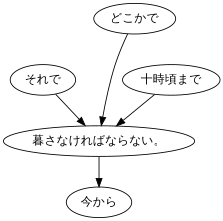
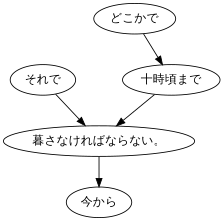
edge "どこかで" -> "暮さなければならない。": now "どこかで" -> "十時頃まで"
